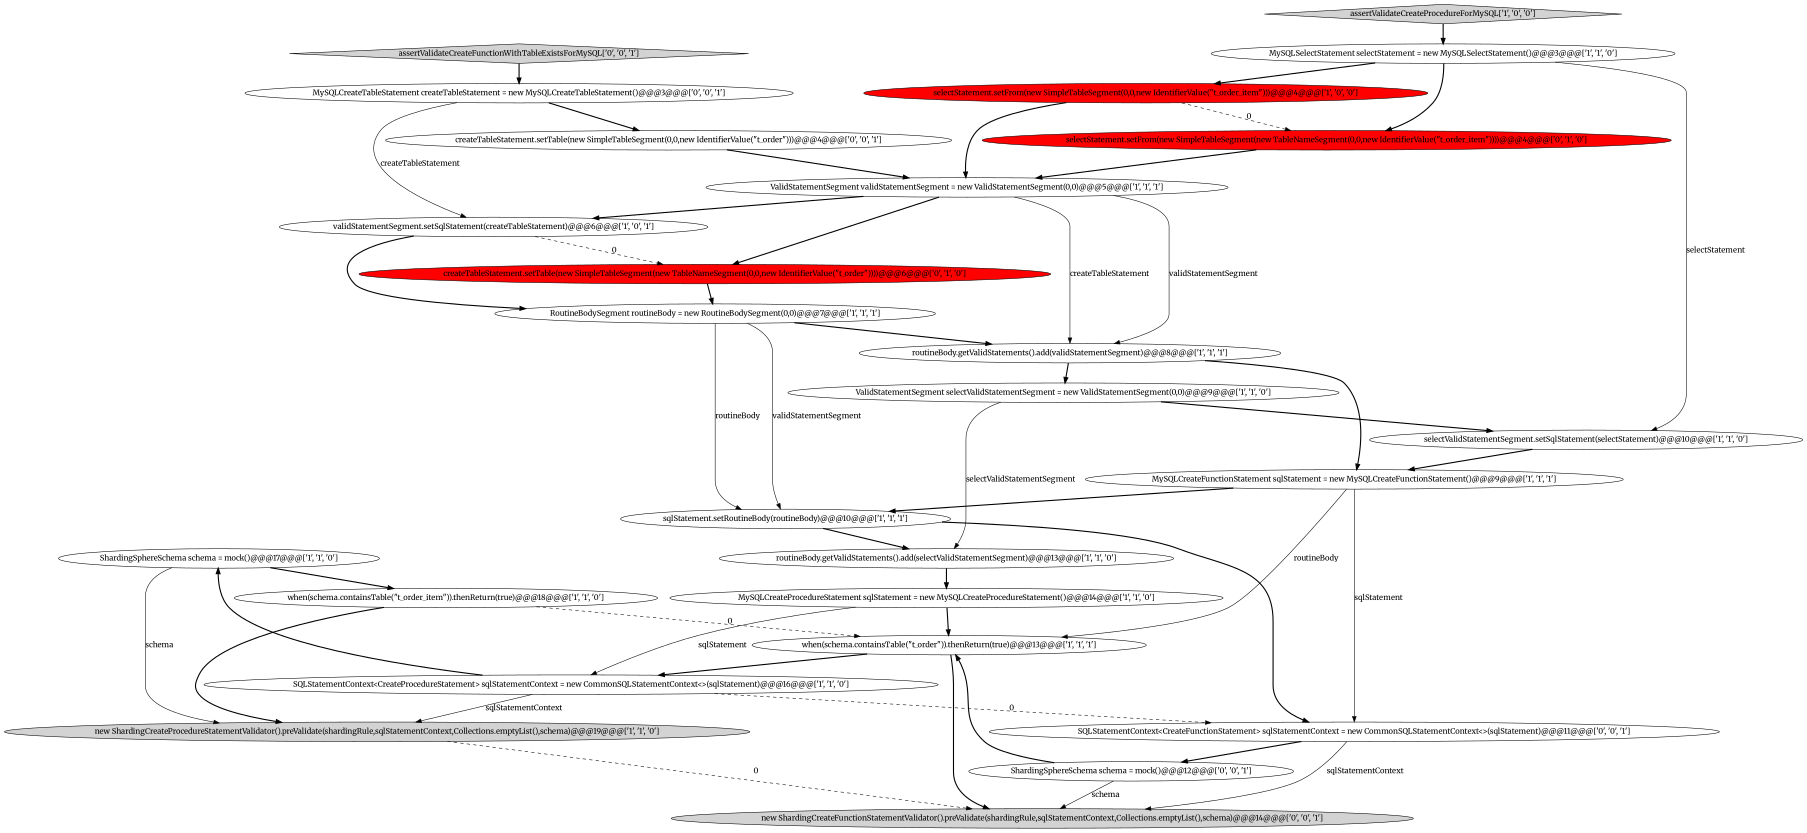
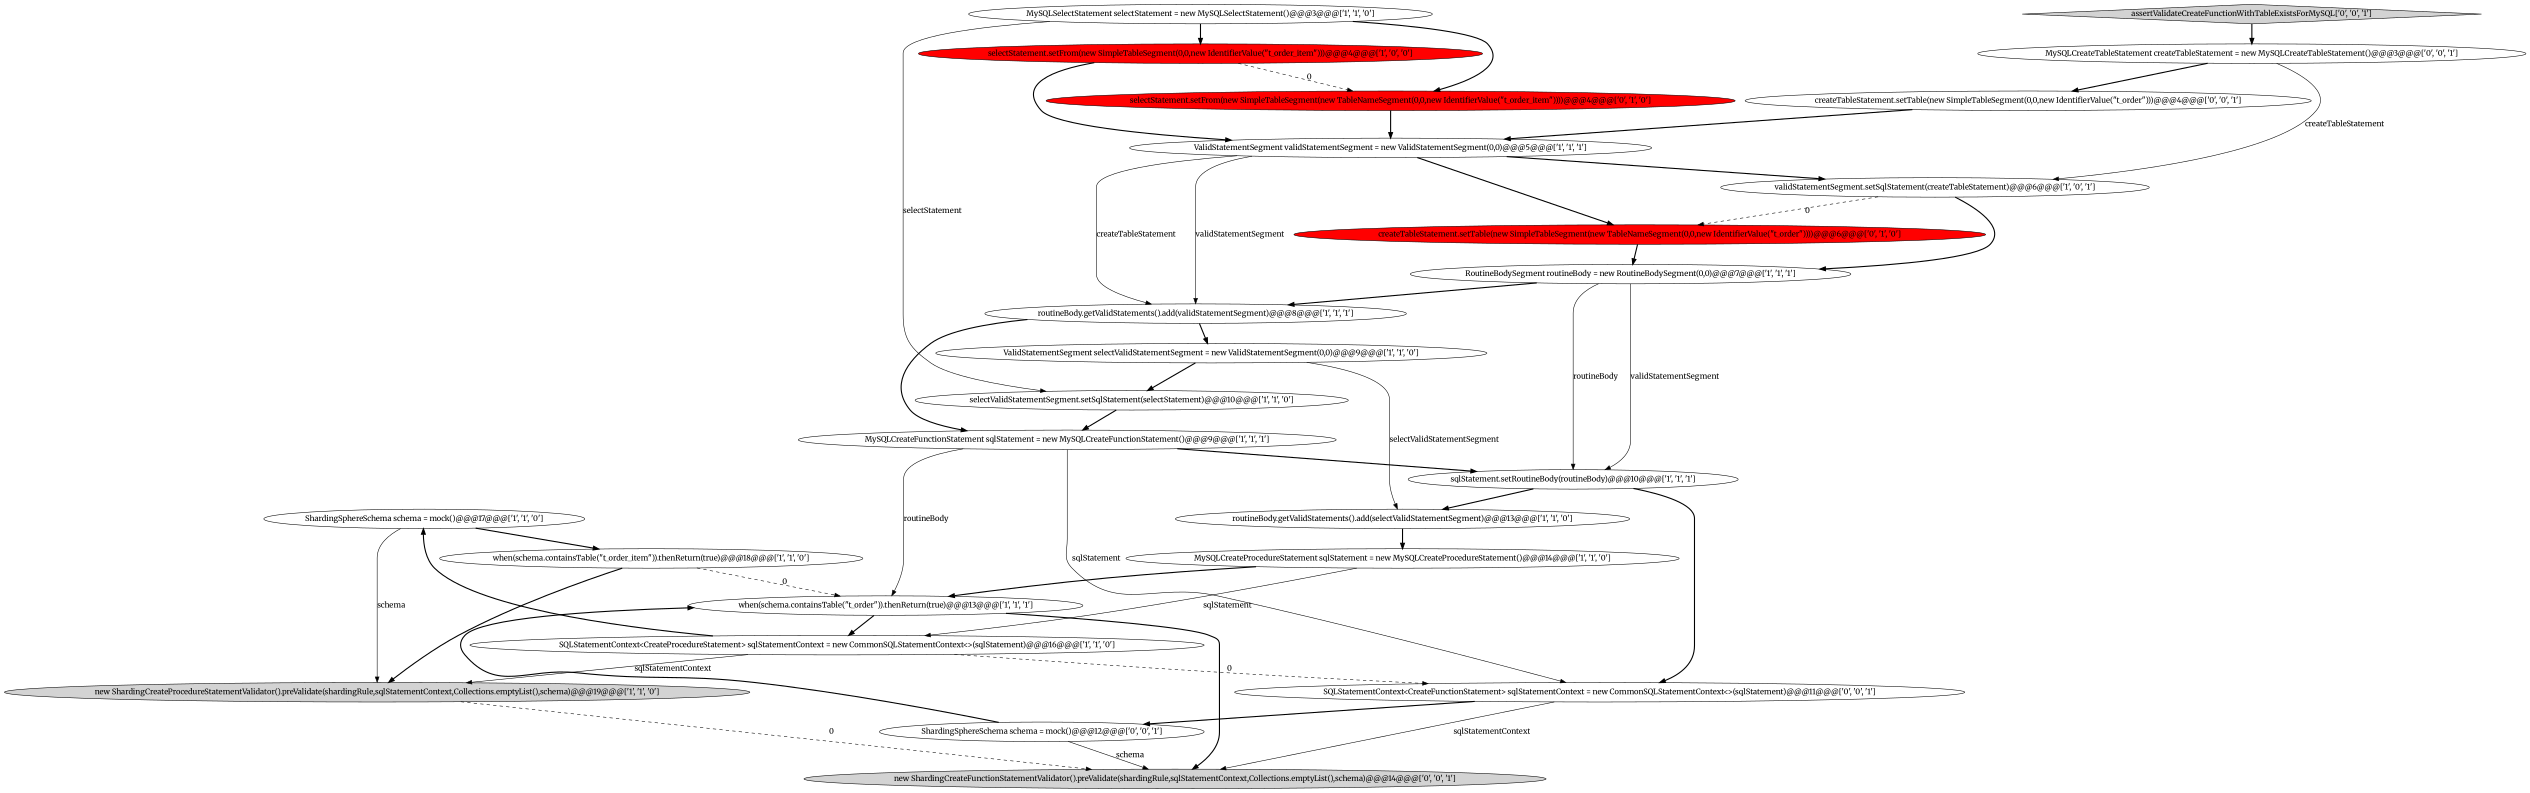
node "assertValidateCreateProcedureForMySQL['1', '0', '0']": removed
